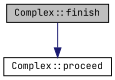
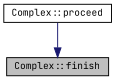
edge "Complex::finish" -> "Complex::proceed": reversed
